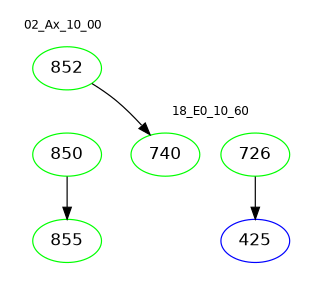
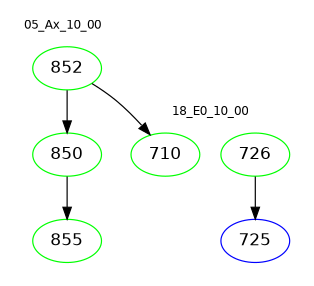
cluster "02_Ax_10_00": label "02_Ax_10_00" -> "05_Ax_10_00"
edge "852" -> "850": added
cluster "18_E0_10_60": label "18_E0_10_60" -> "18_E0_10_00"
node "740": label "740" -> "710"
node "425": label "425" -> "725"
